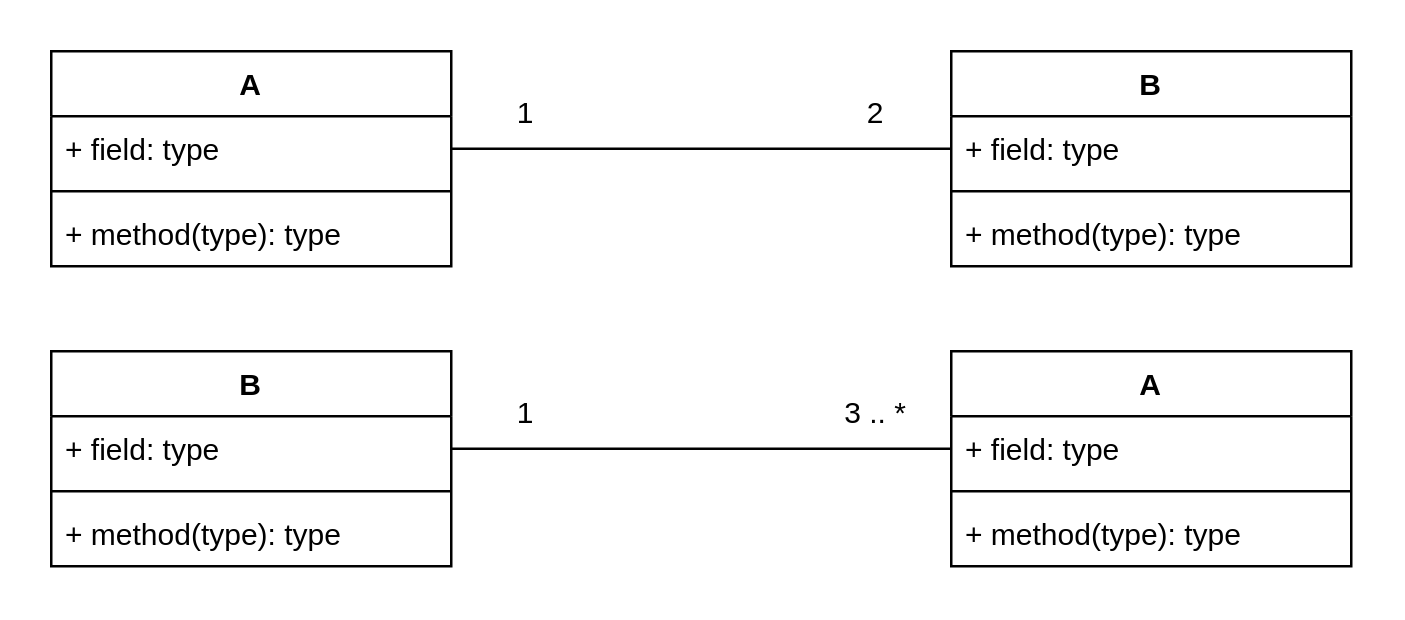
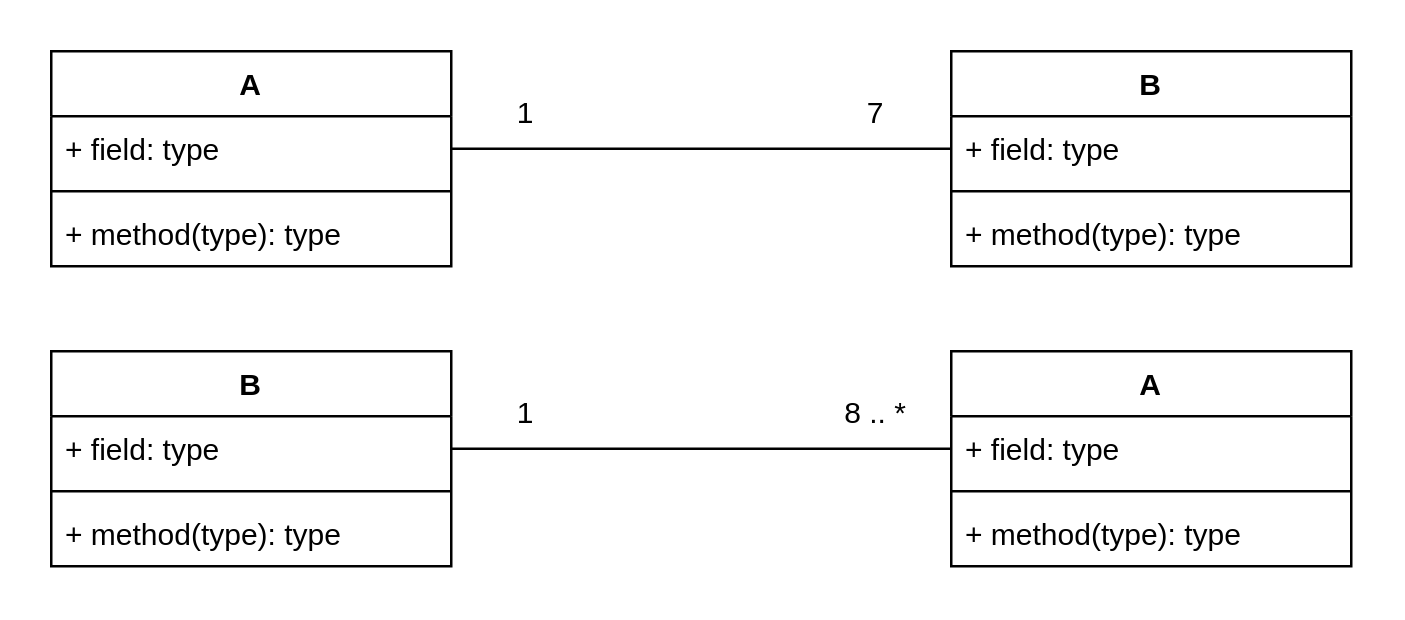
node "2": label "2" -> "7"
node "3 .. *": label "3 .. *" -> "8 .. *"
